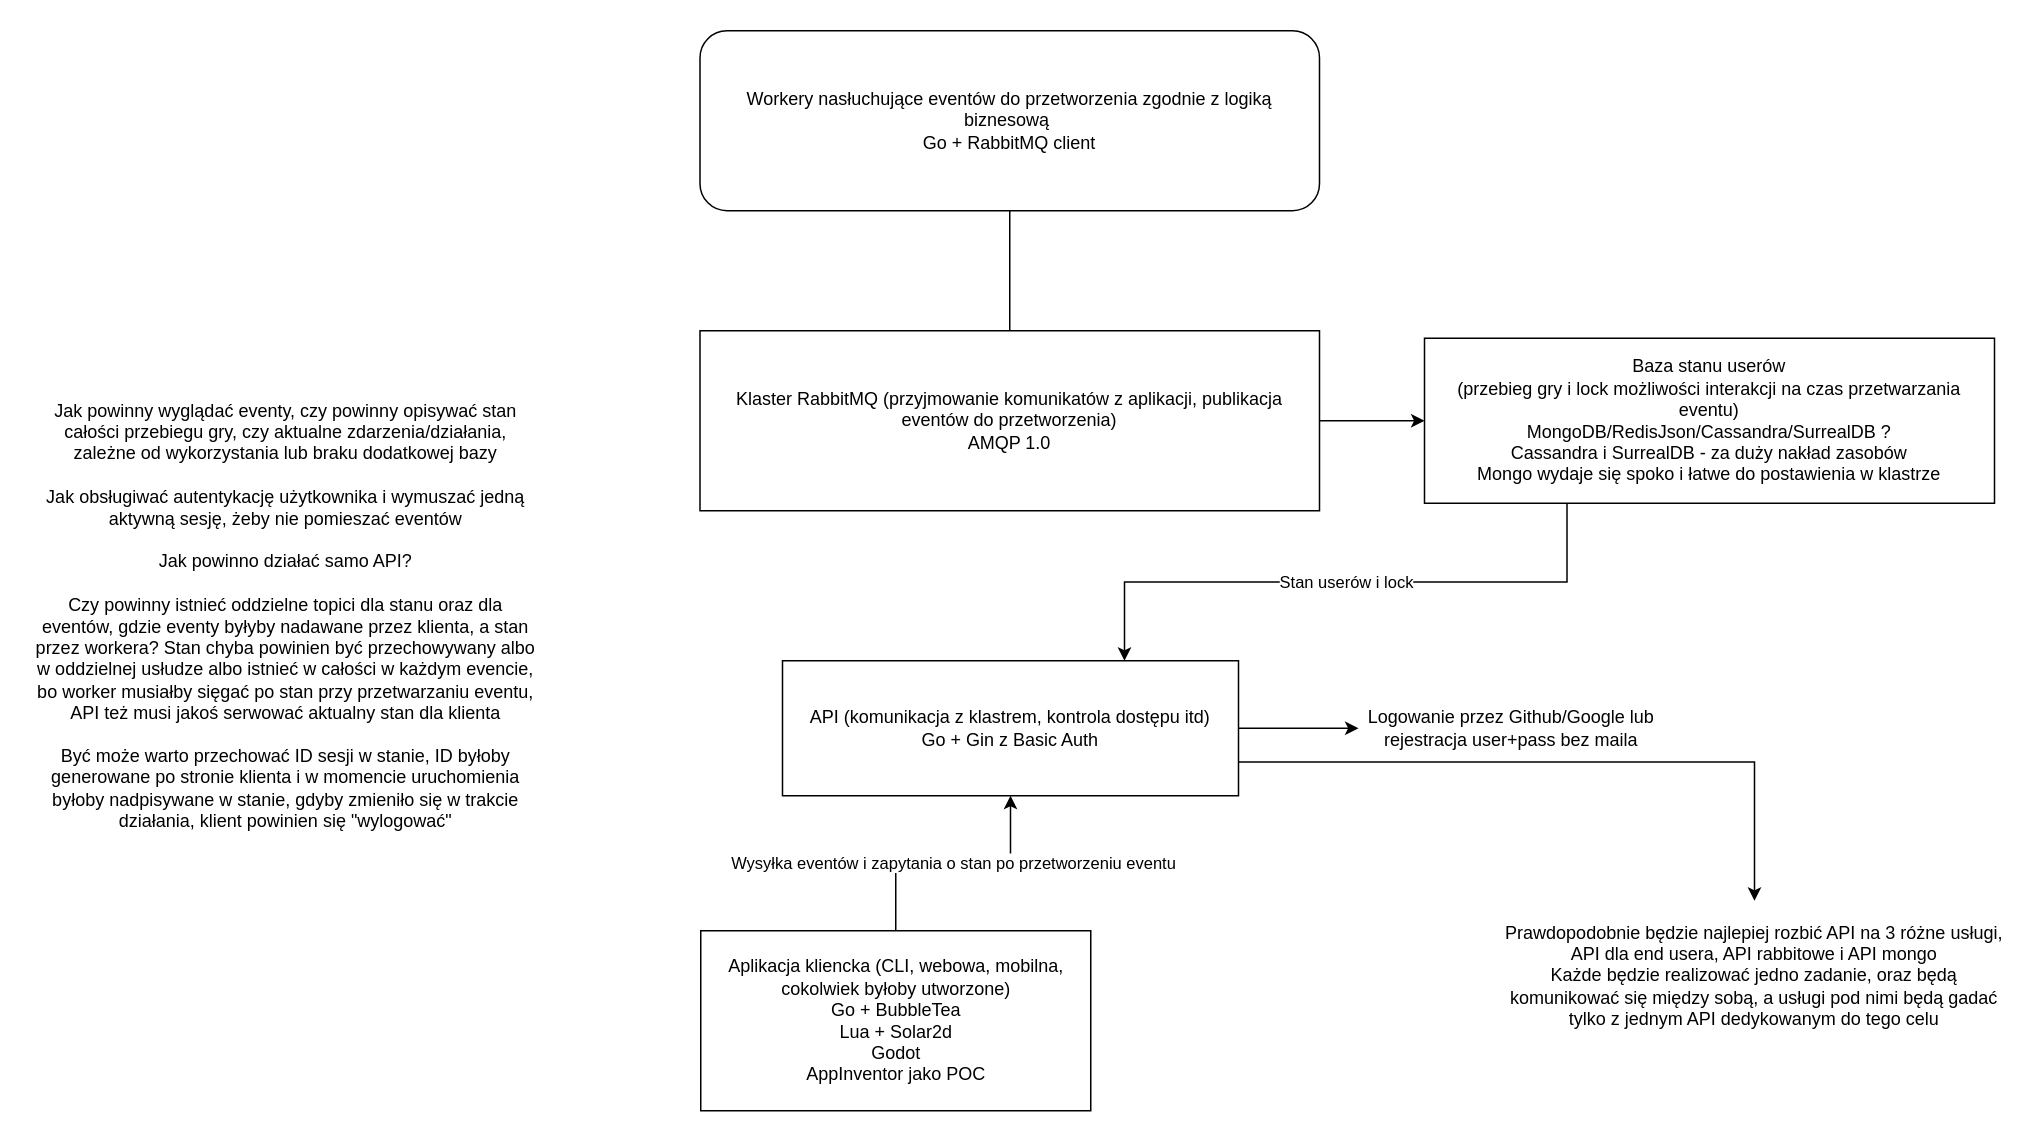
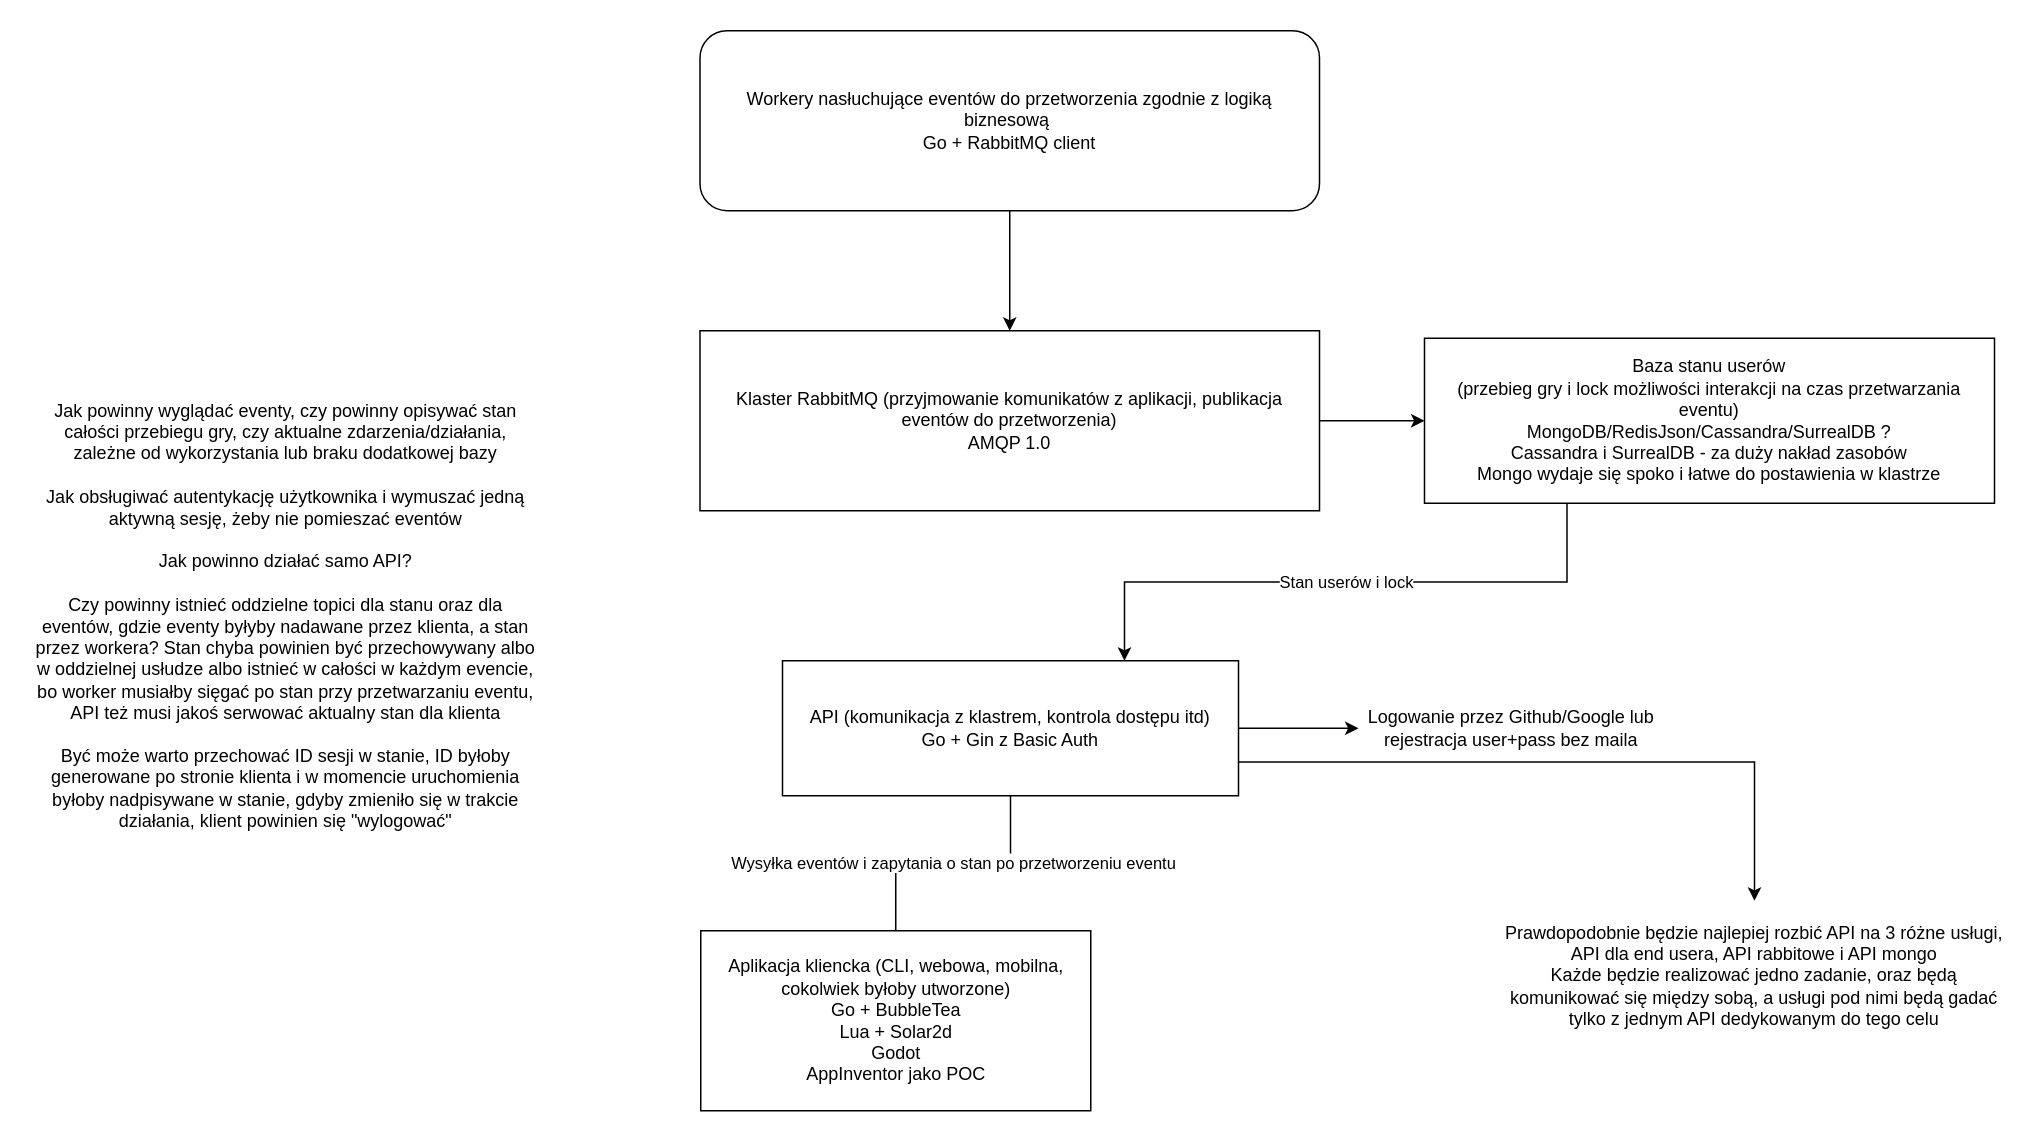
edge "Workery nasłuchujące eventów do przetworzenia zgodnie z logiką biznesową Go + RabbitMQ client" -- "Klaster RabbitMQ (przyjmowanie komunikatów z aplikacji, publikacja eventów do przetworzenia) AMQP 1.0": arrowhead none -> classic
edge "Aplikacja kliencka (CLI, webowa, mobilna, cokolwiek byłoby utworzone) Go + BubbleTea Lua + Solar2d Godot AppInventor jako POC" -> "API (komunikacja z klastrem, kontrola dostępu itd) Go + Gin z Basic Auth": arrowhead classic -> none
